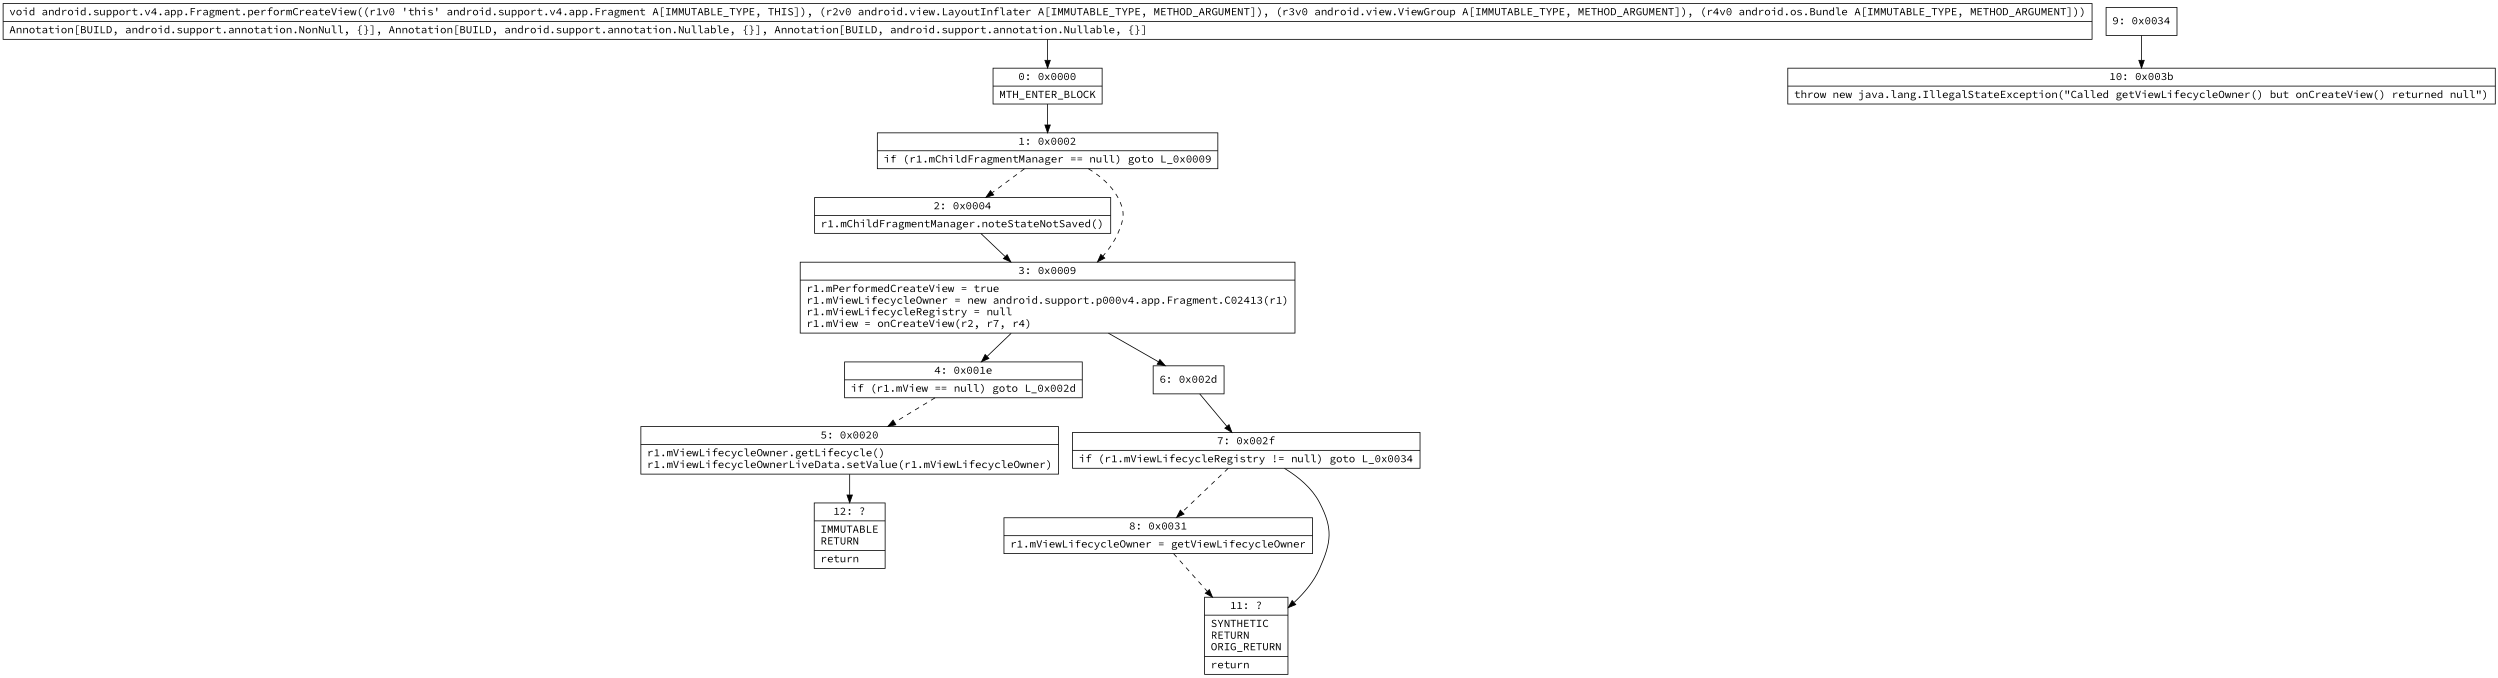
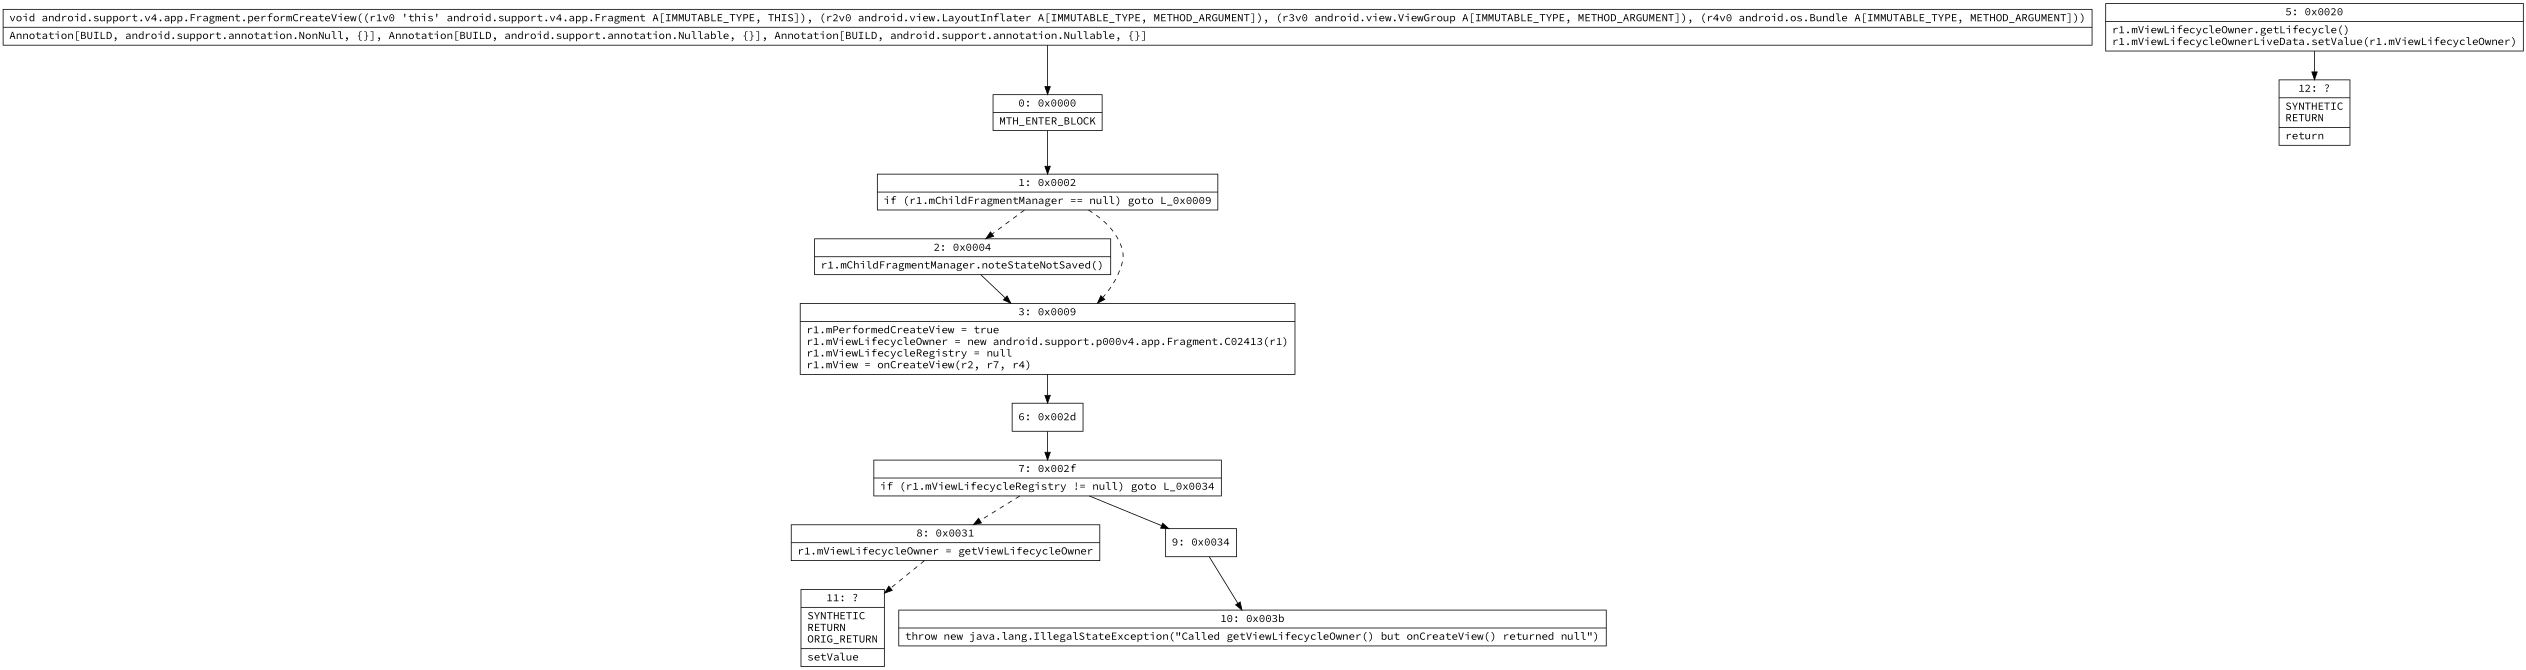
node "4: 0x001e": removed
node "12: ?": text "IMMUTABLE" -> "SYNTHETIC"
edge "7: 0x002f" -> "11: ?": now "7: 0x002f" -> "9: 0x0034"
node "11: ?": text "return" -> "setValue"
